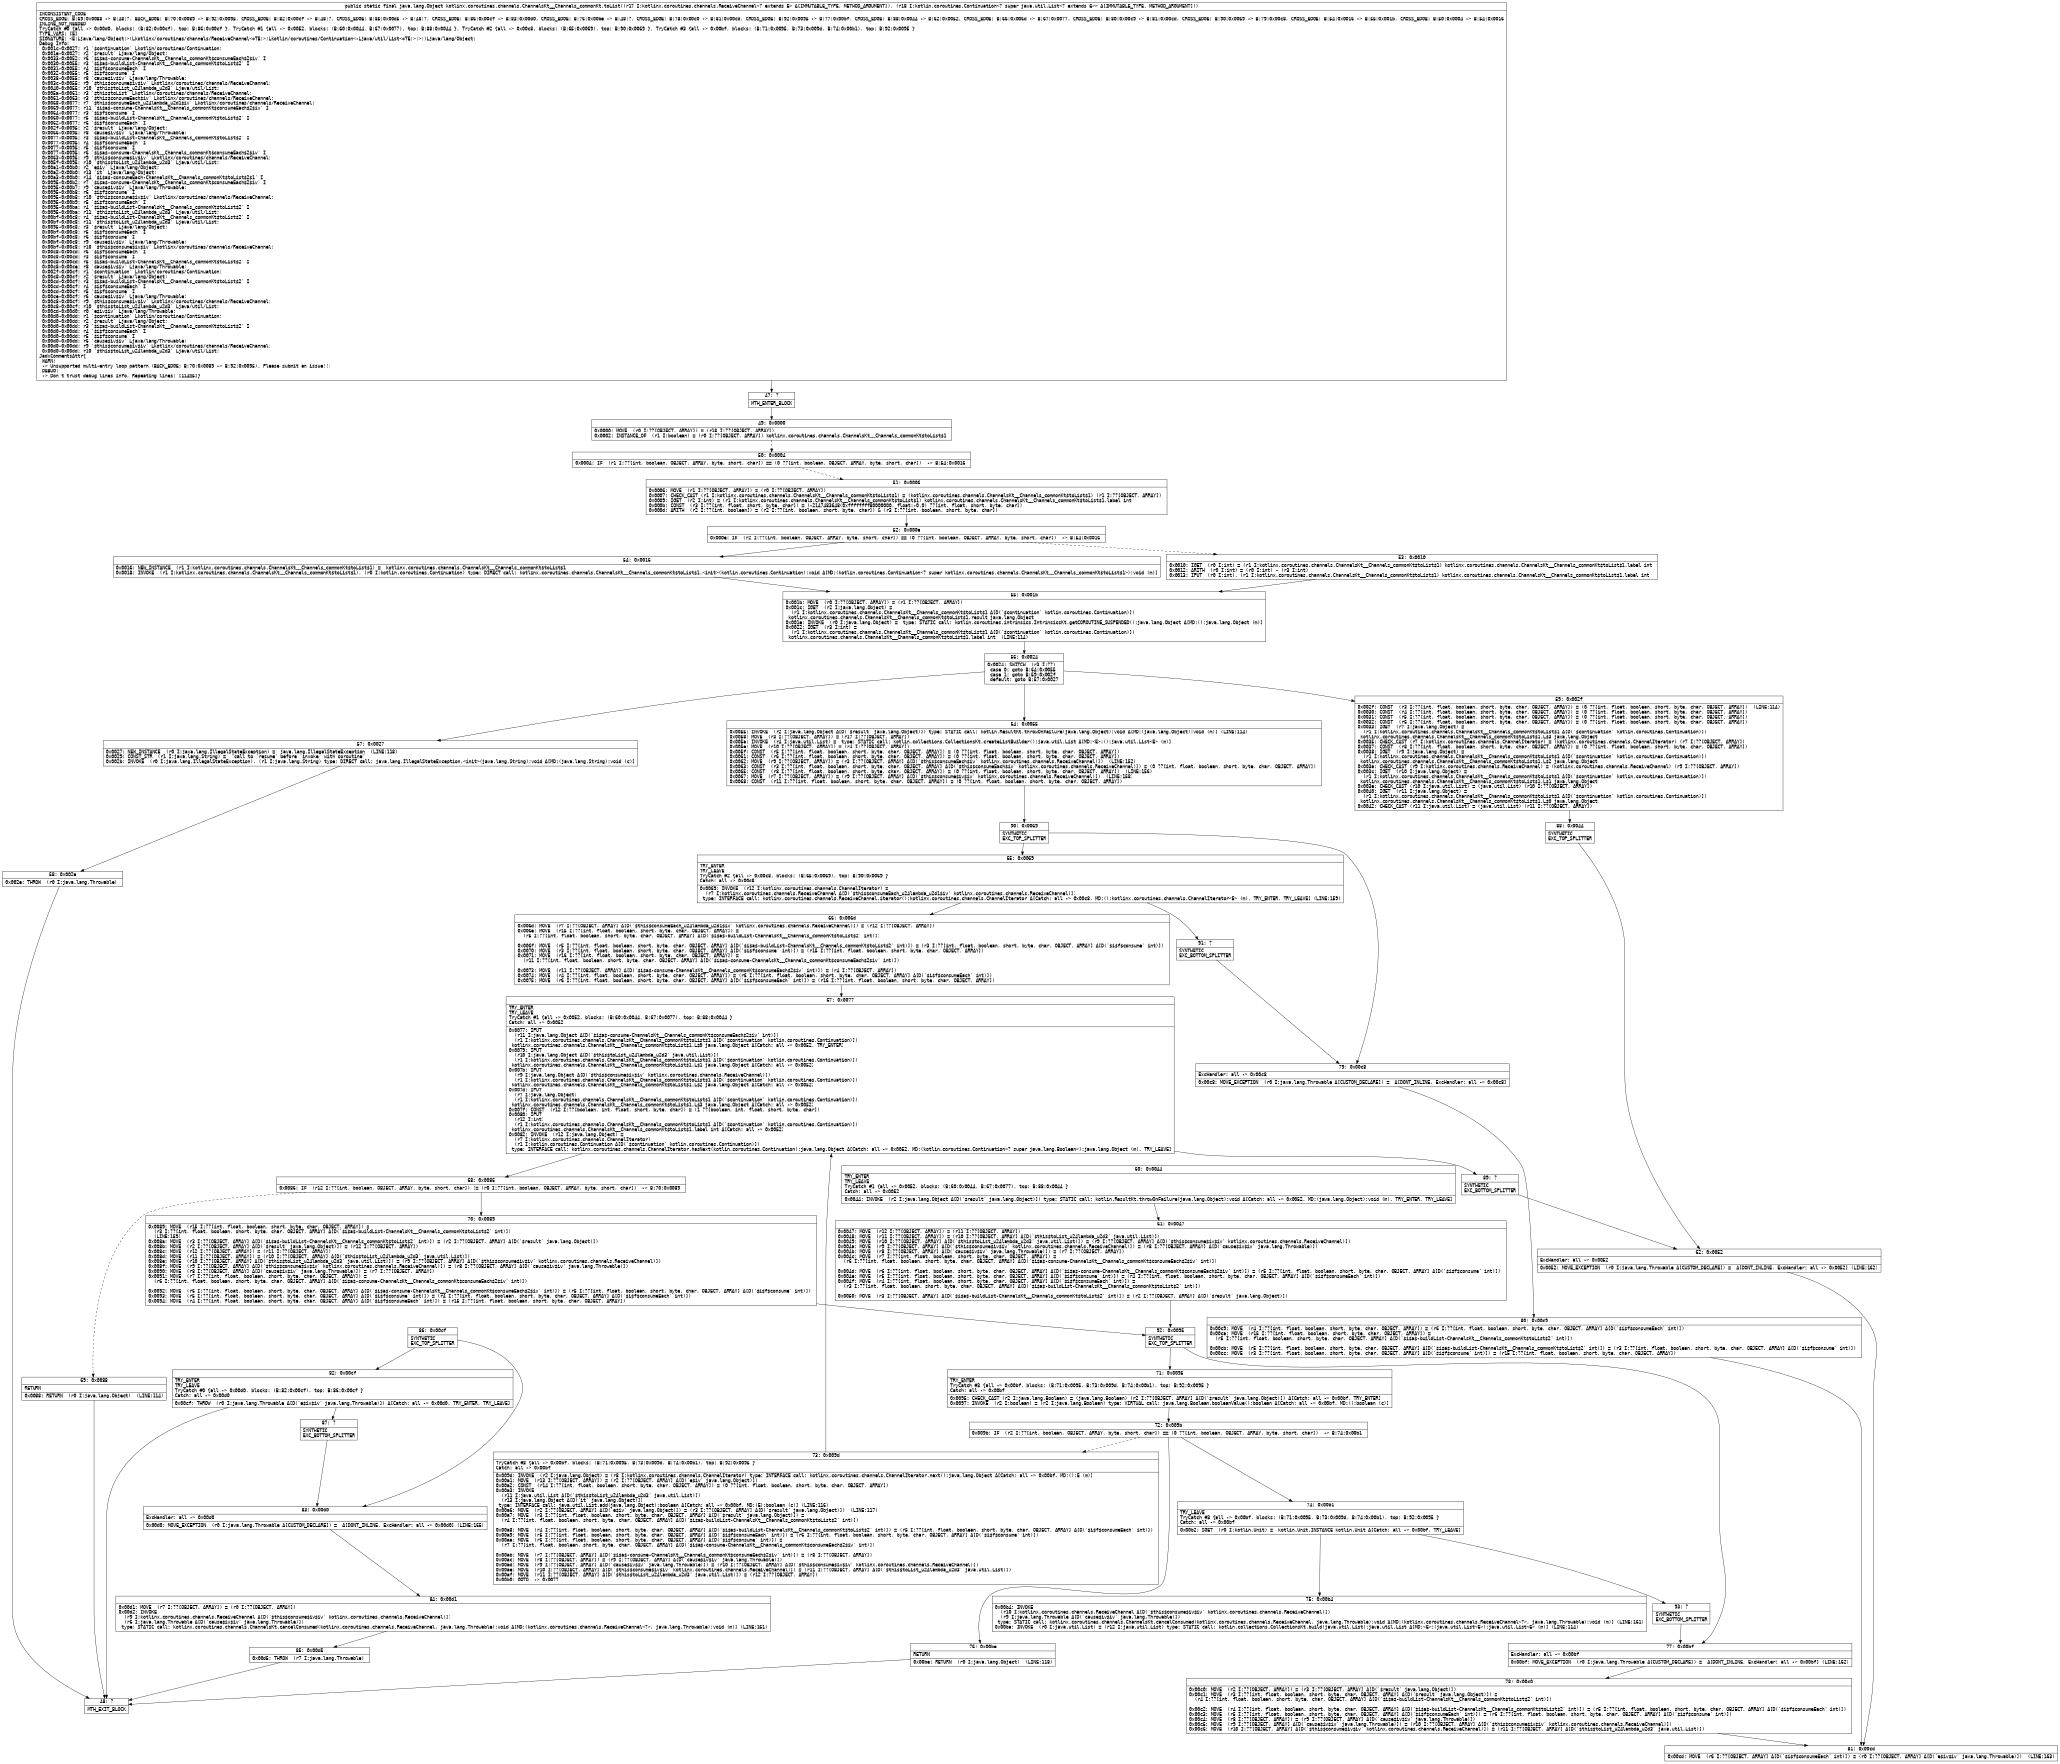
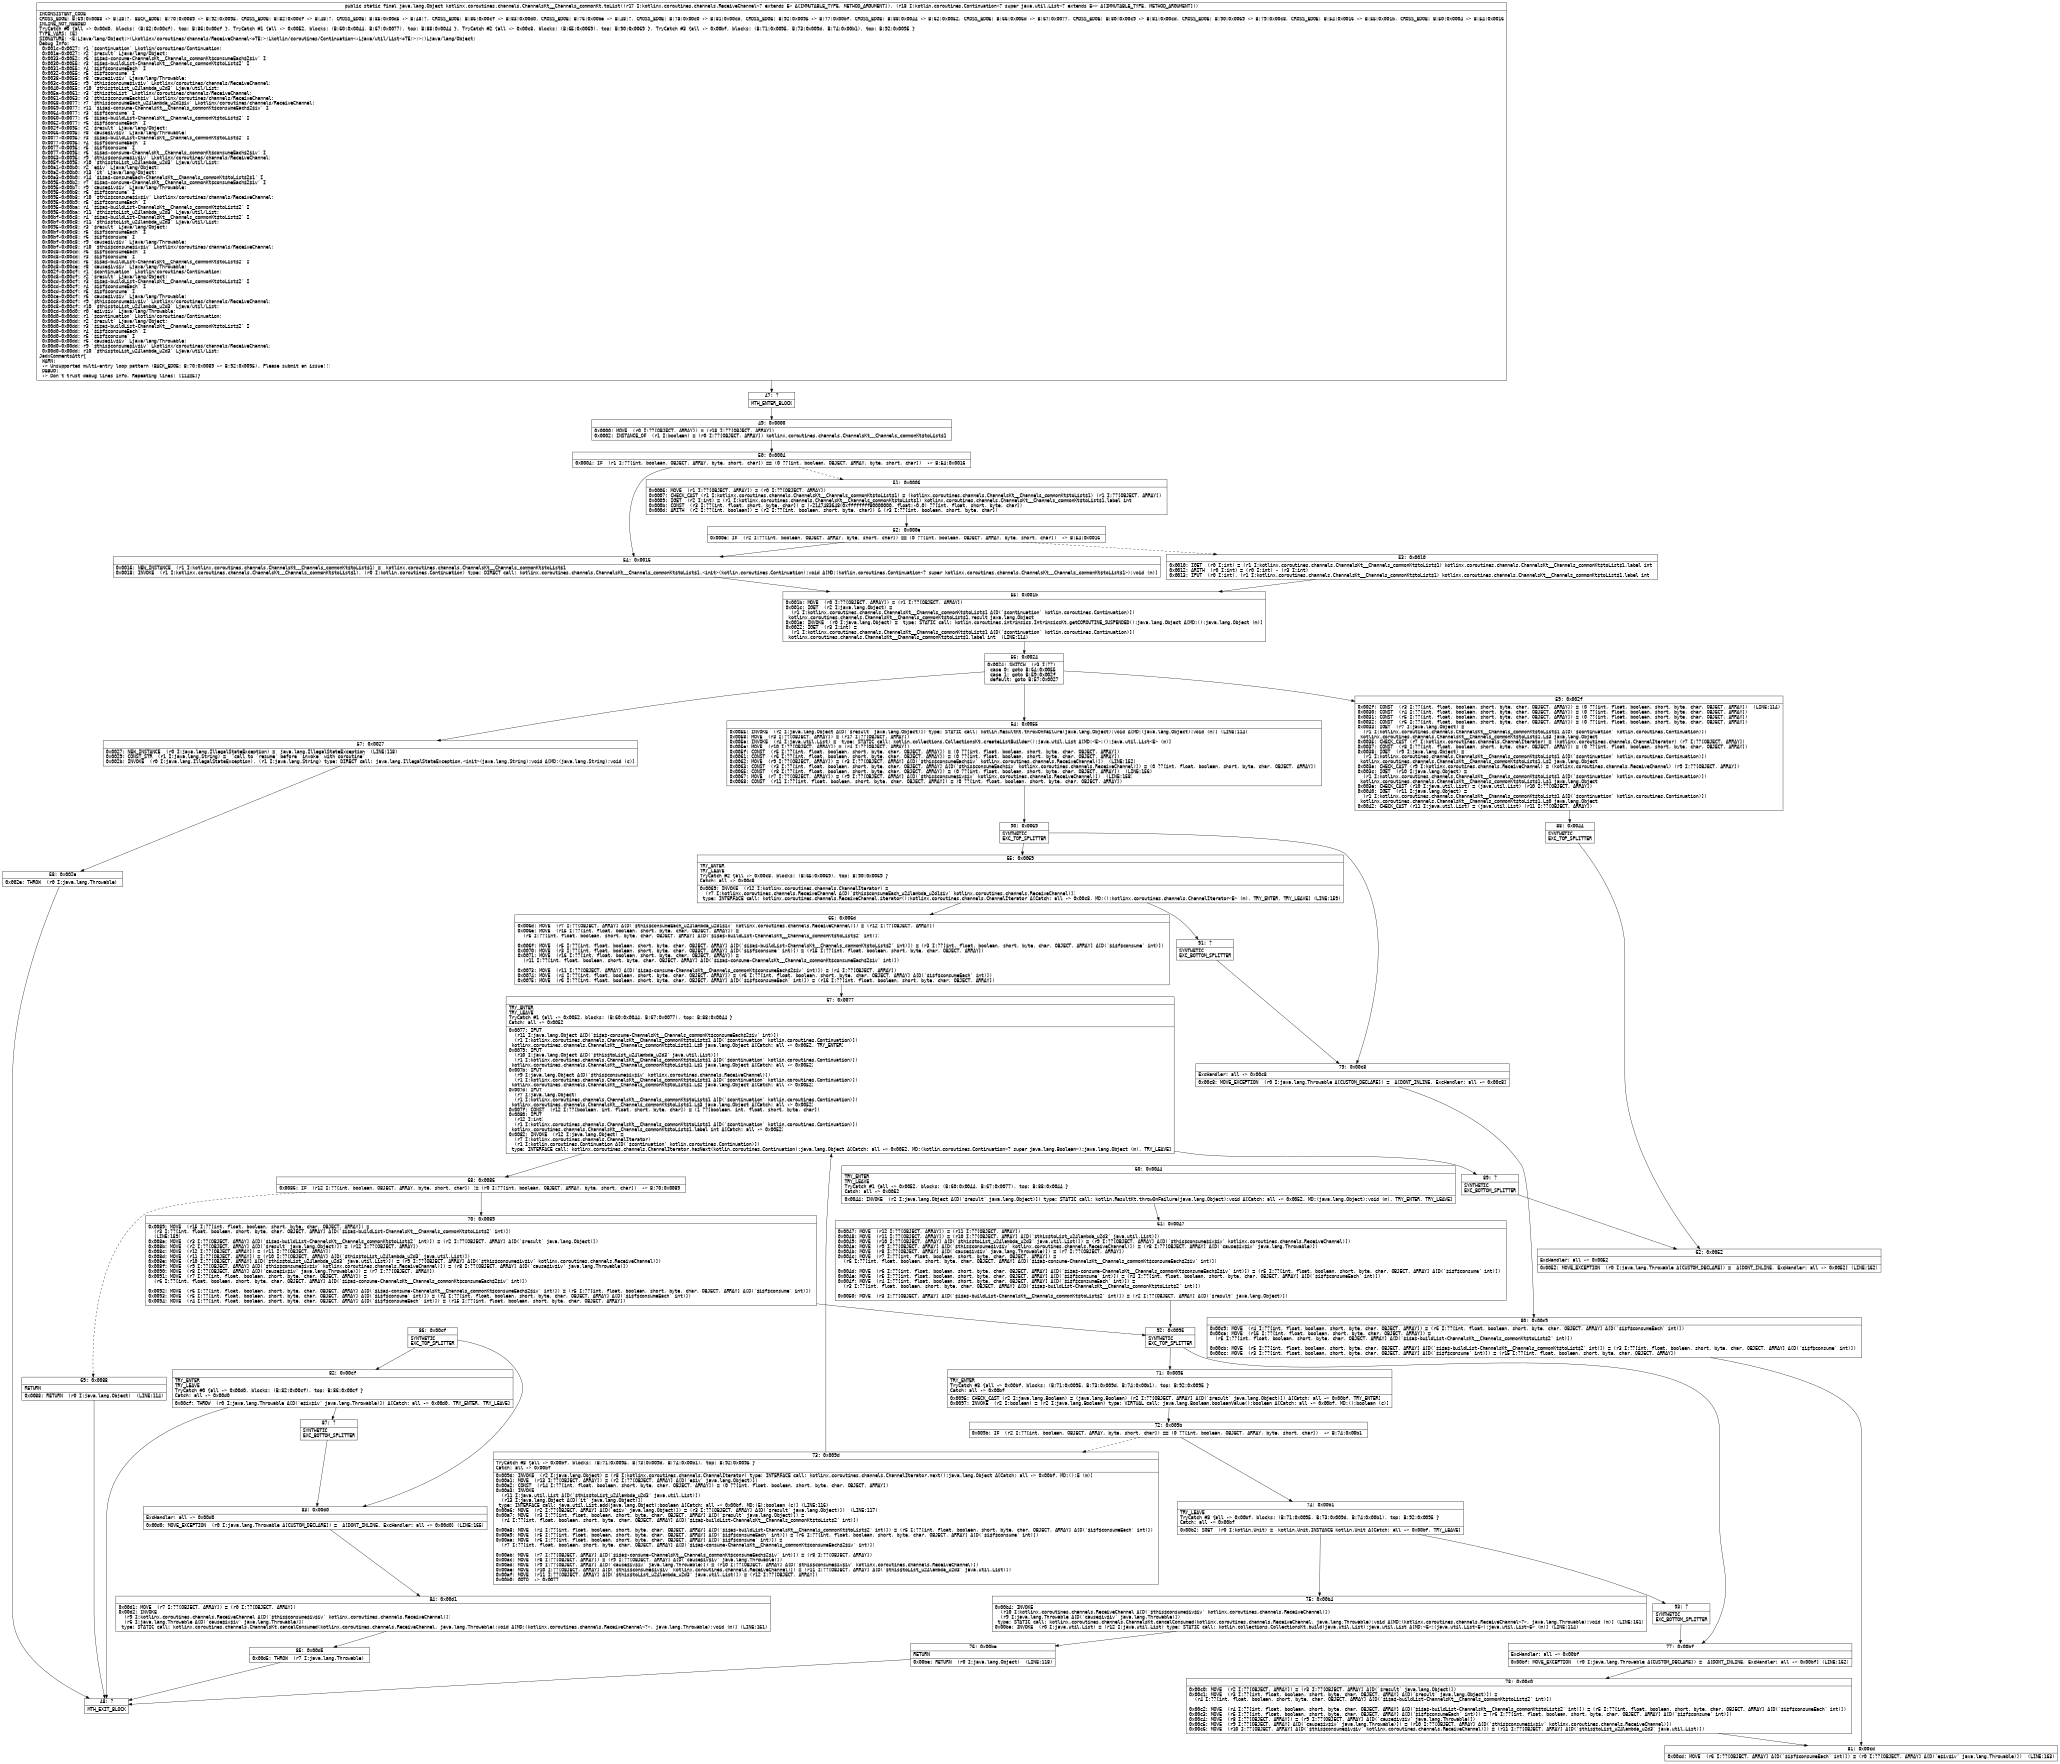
edge "49: 0x0000" -> "50: 0x0004": style dashed -> solid
edge "50: 0x0004" -> "54: 0x0016": added
edge "62: 0x0052" -> "81: 0x00cd": removed
edge "72: 0x009b" -> "76: 0x00be": now "75: 0x00b4" -> "76: 0x00be"
